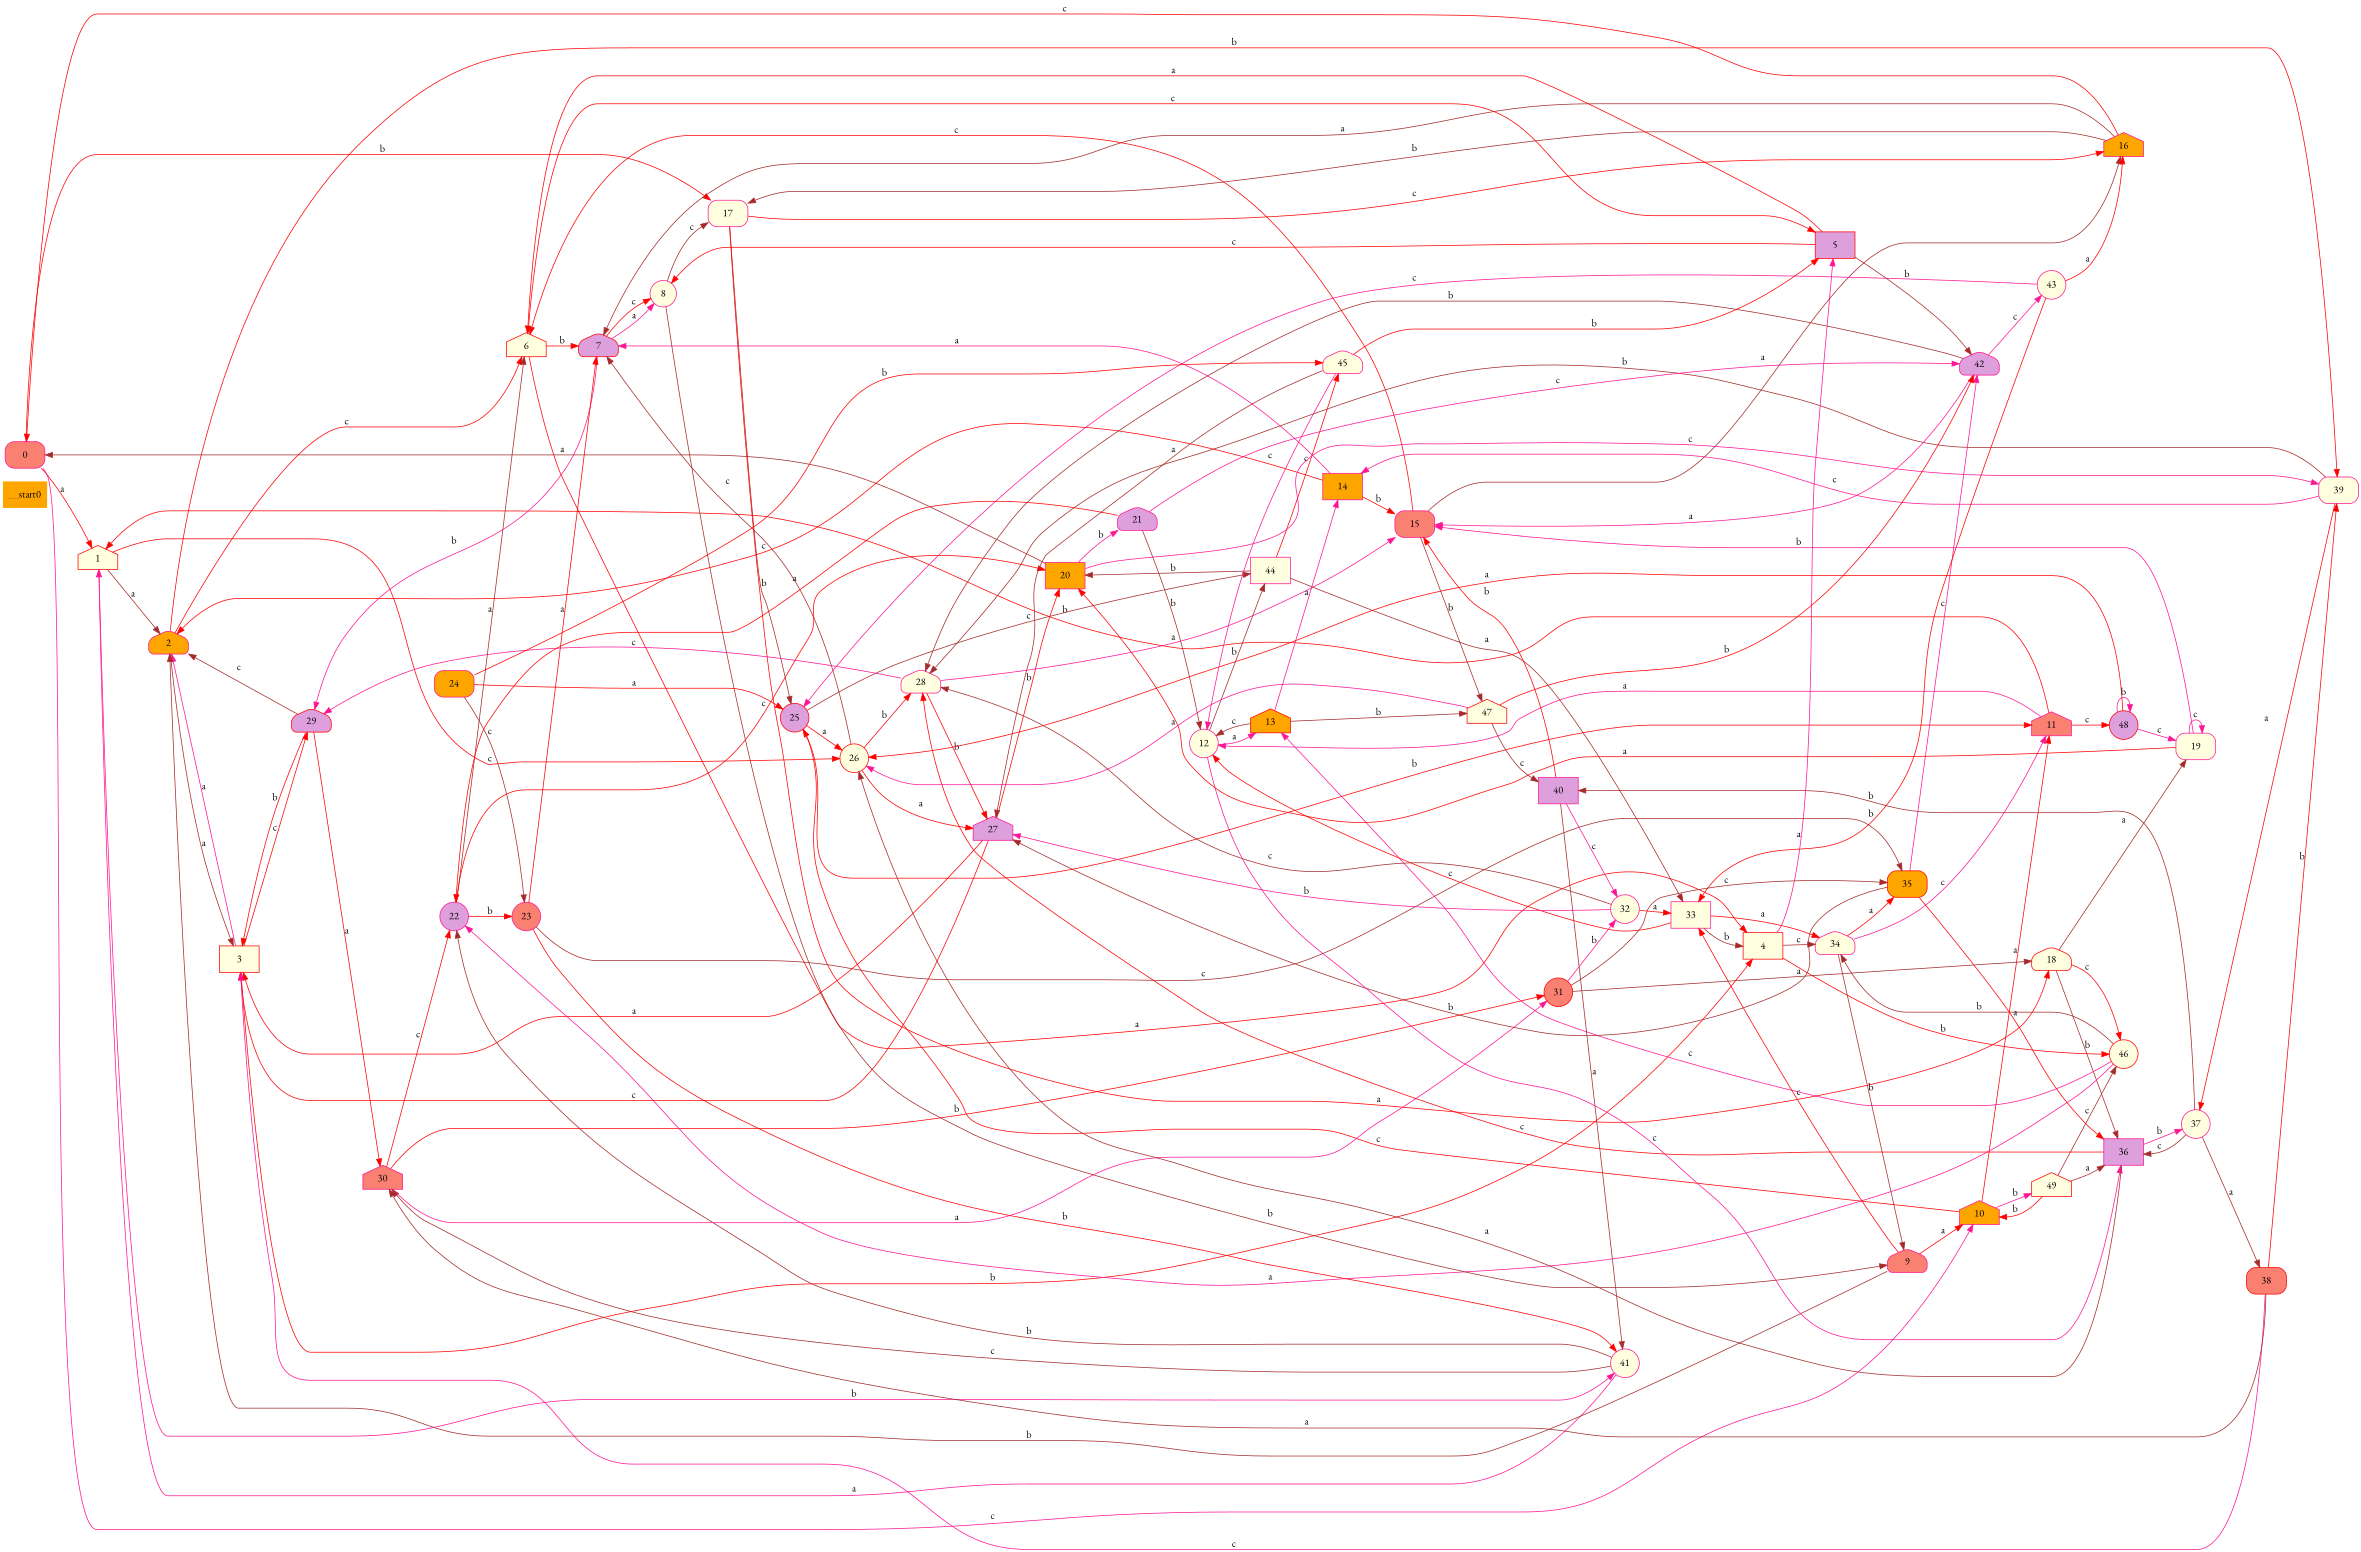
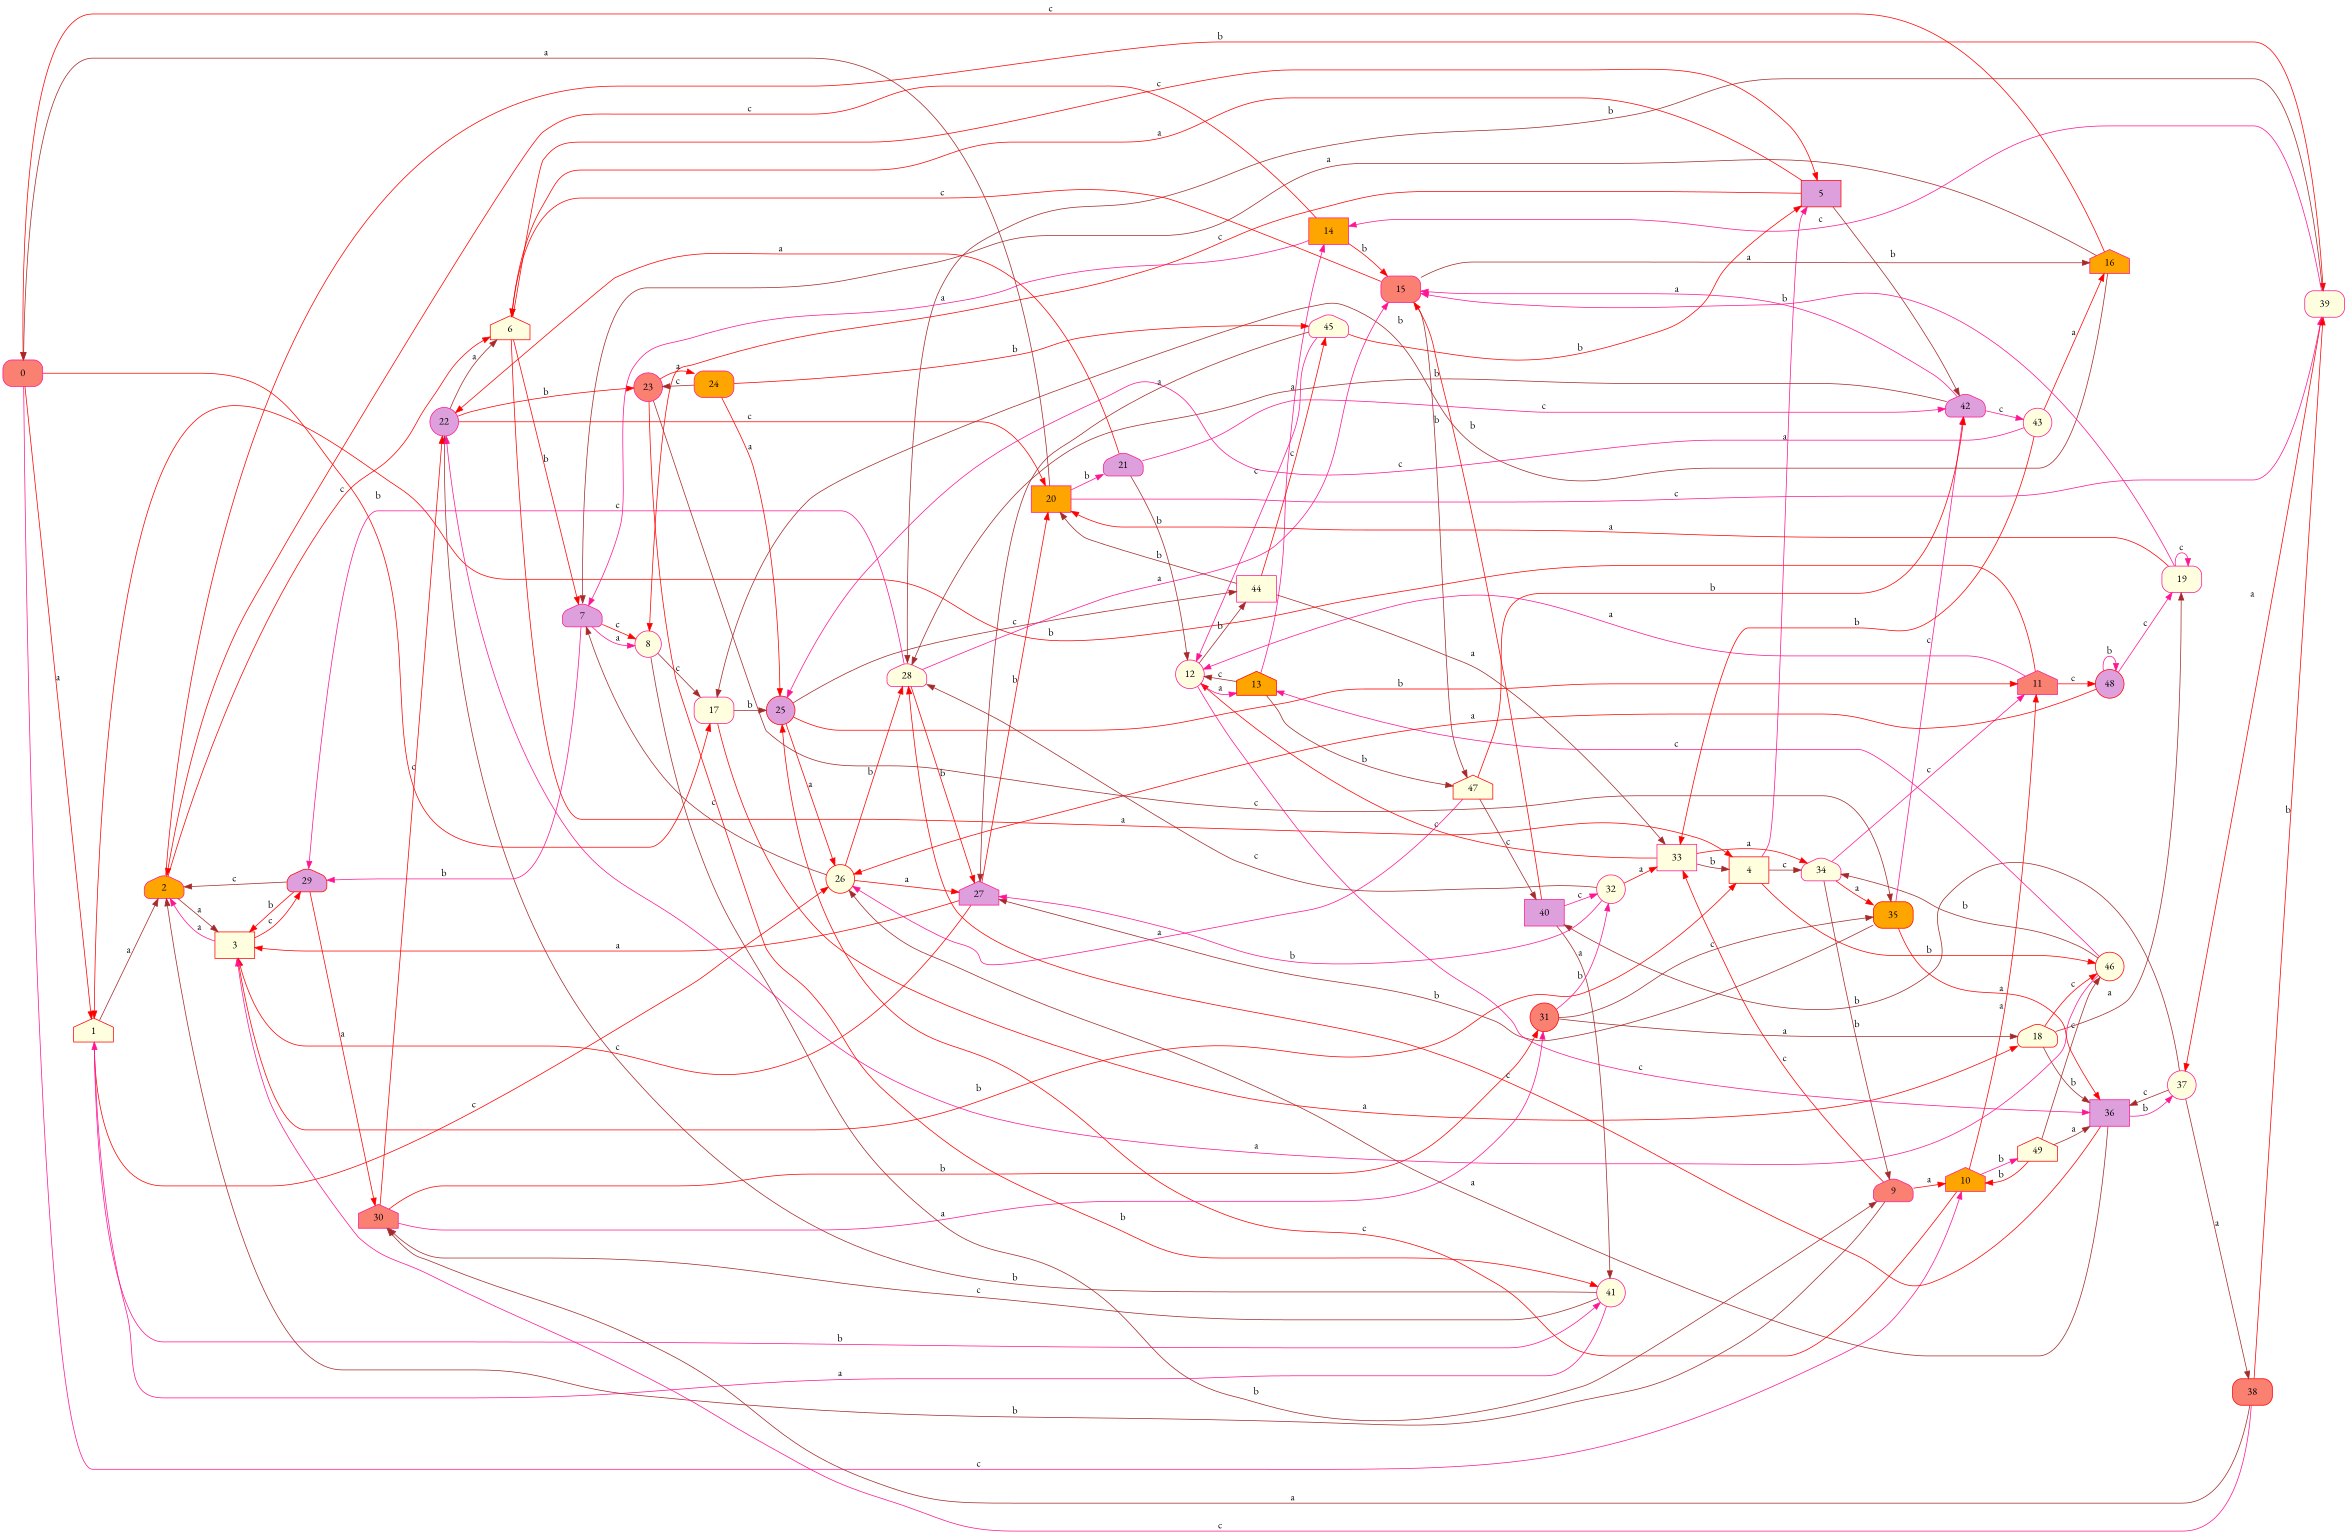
edge "17" -> "16": removed, label "c"
node "7": color red -> deeppink
node "__start0": removed
edge "23" -> "7": now "23" -> "24"
